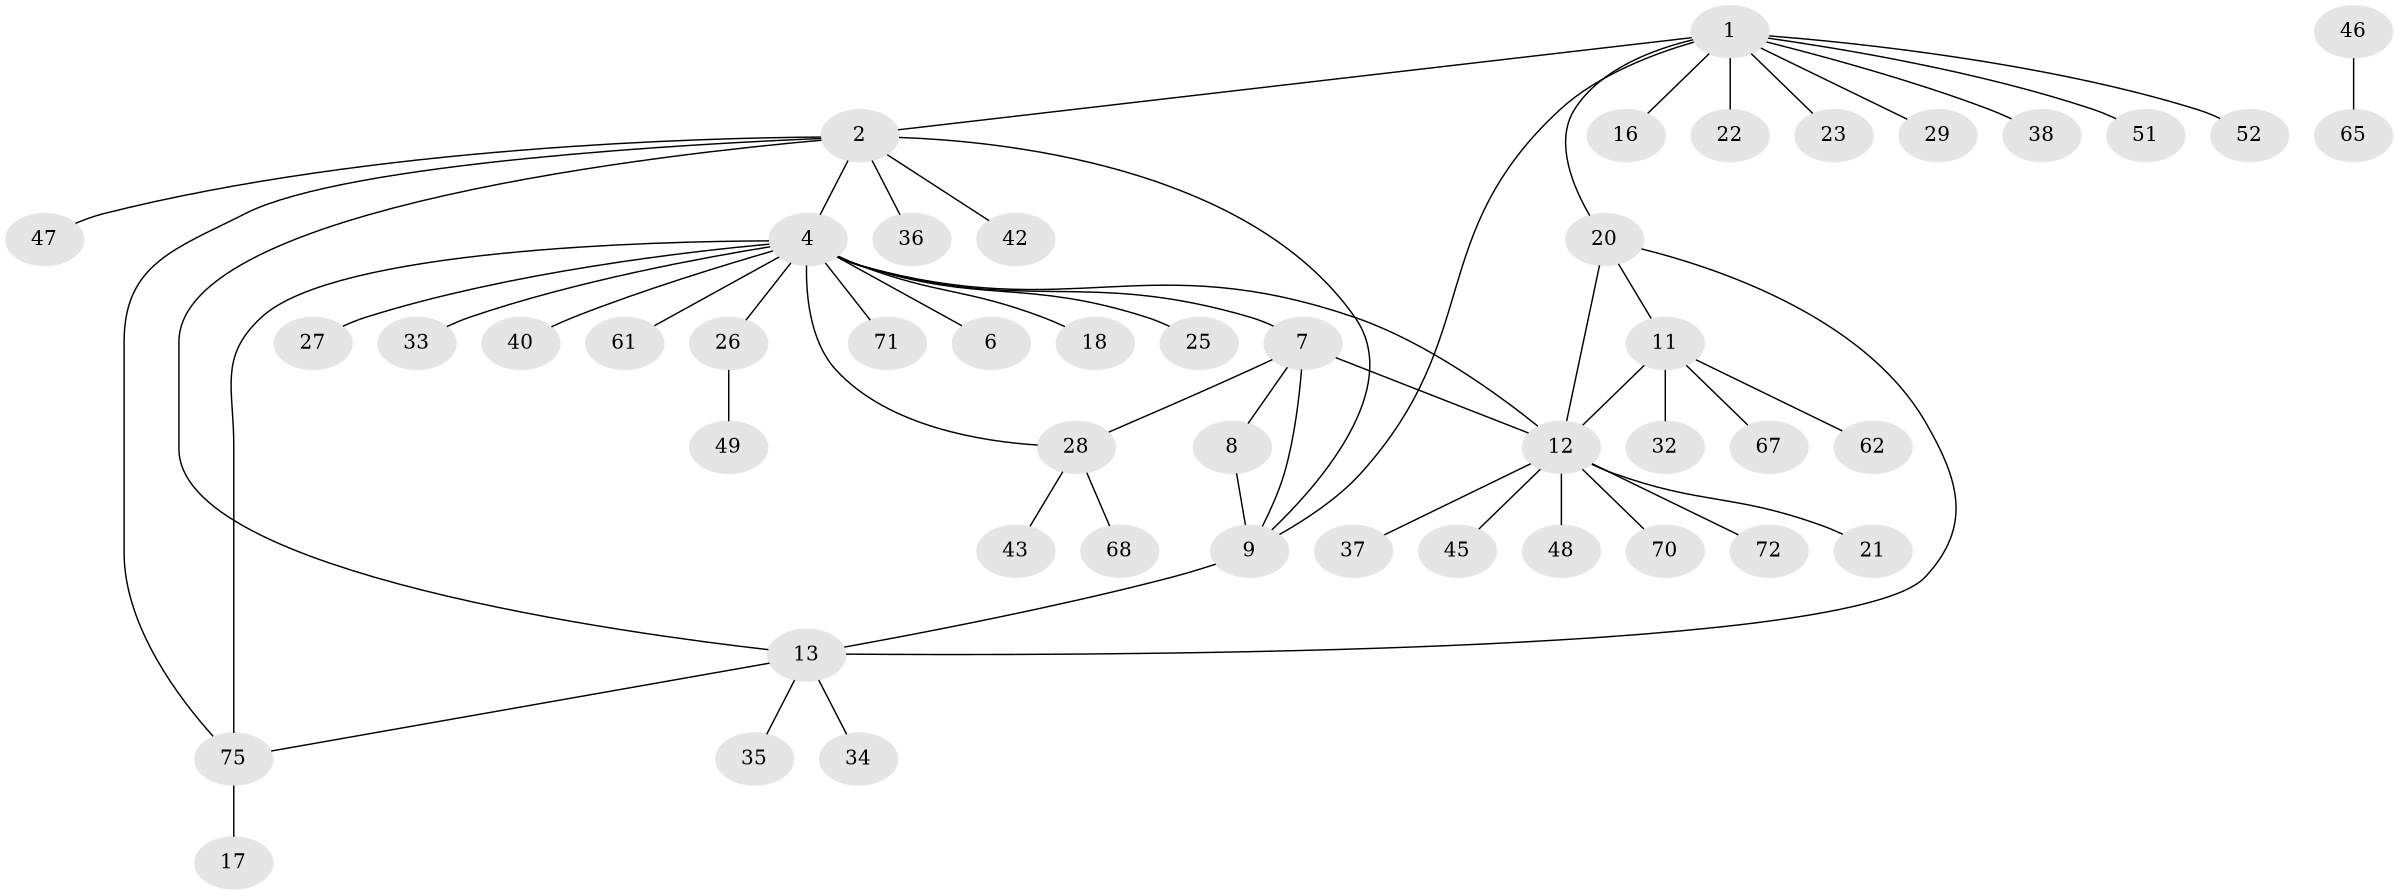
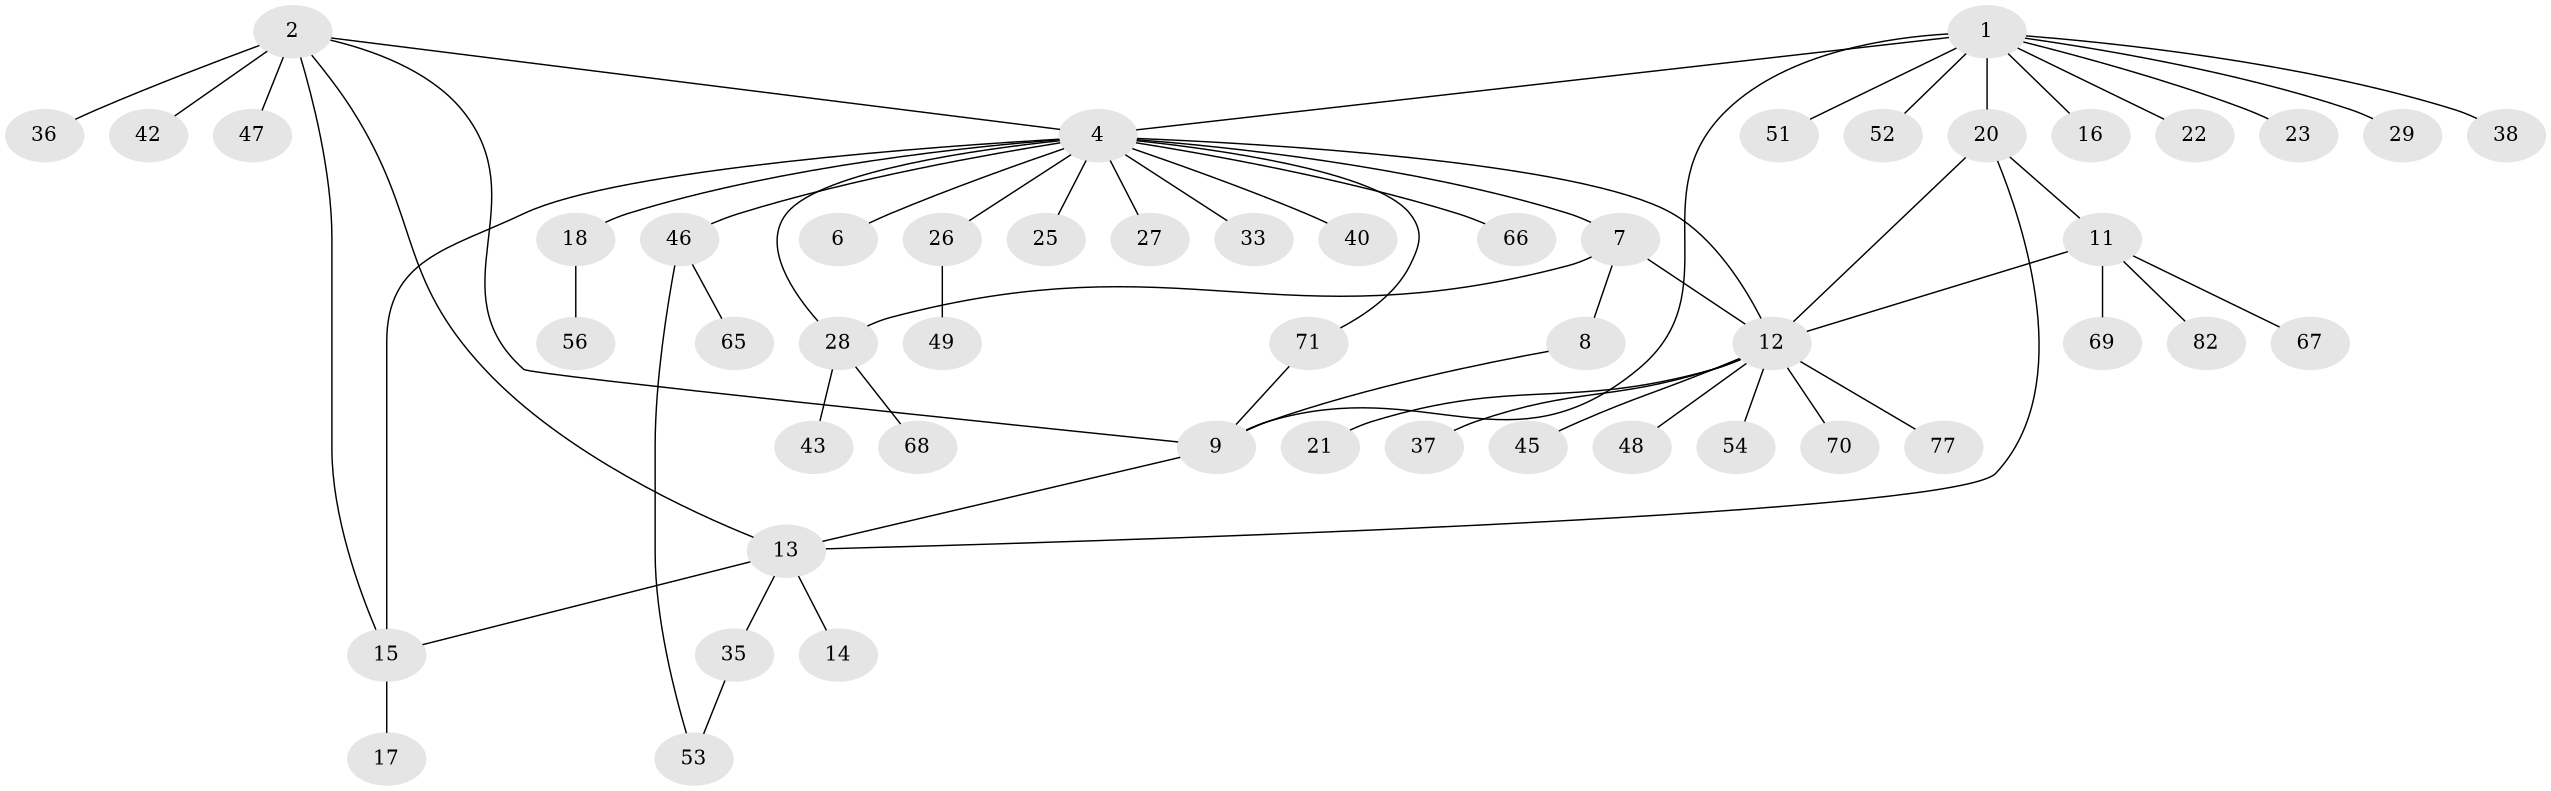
edge "1" -- "2": now "1" -- "4"
edge "4" -- "46": added
node "56": added
node "61": label "61" -> "66"
node "32": label "32" -> "82"
node "54": added
node "62": label "62" -> "69"
edge "7" -- "9": now "71" -- "9"
node "72": label "72" -> "77"
node "75": label "75" -> "15"
node "53": added
node "34": label "34" -> "14"
